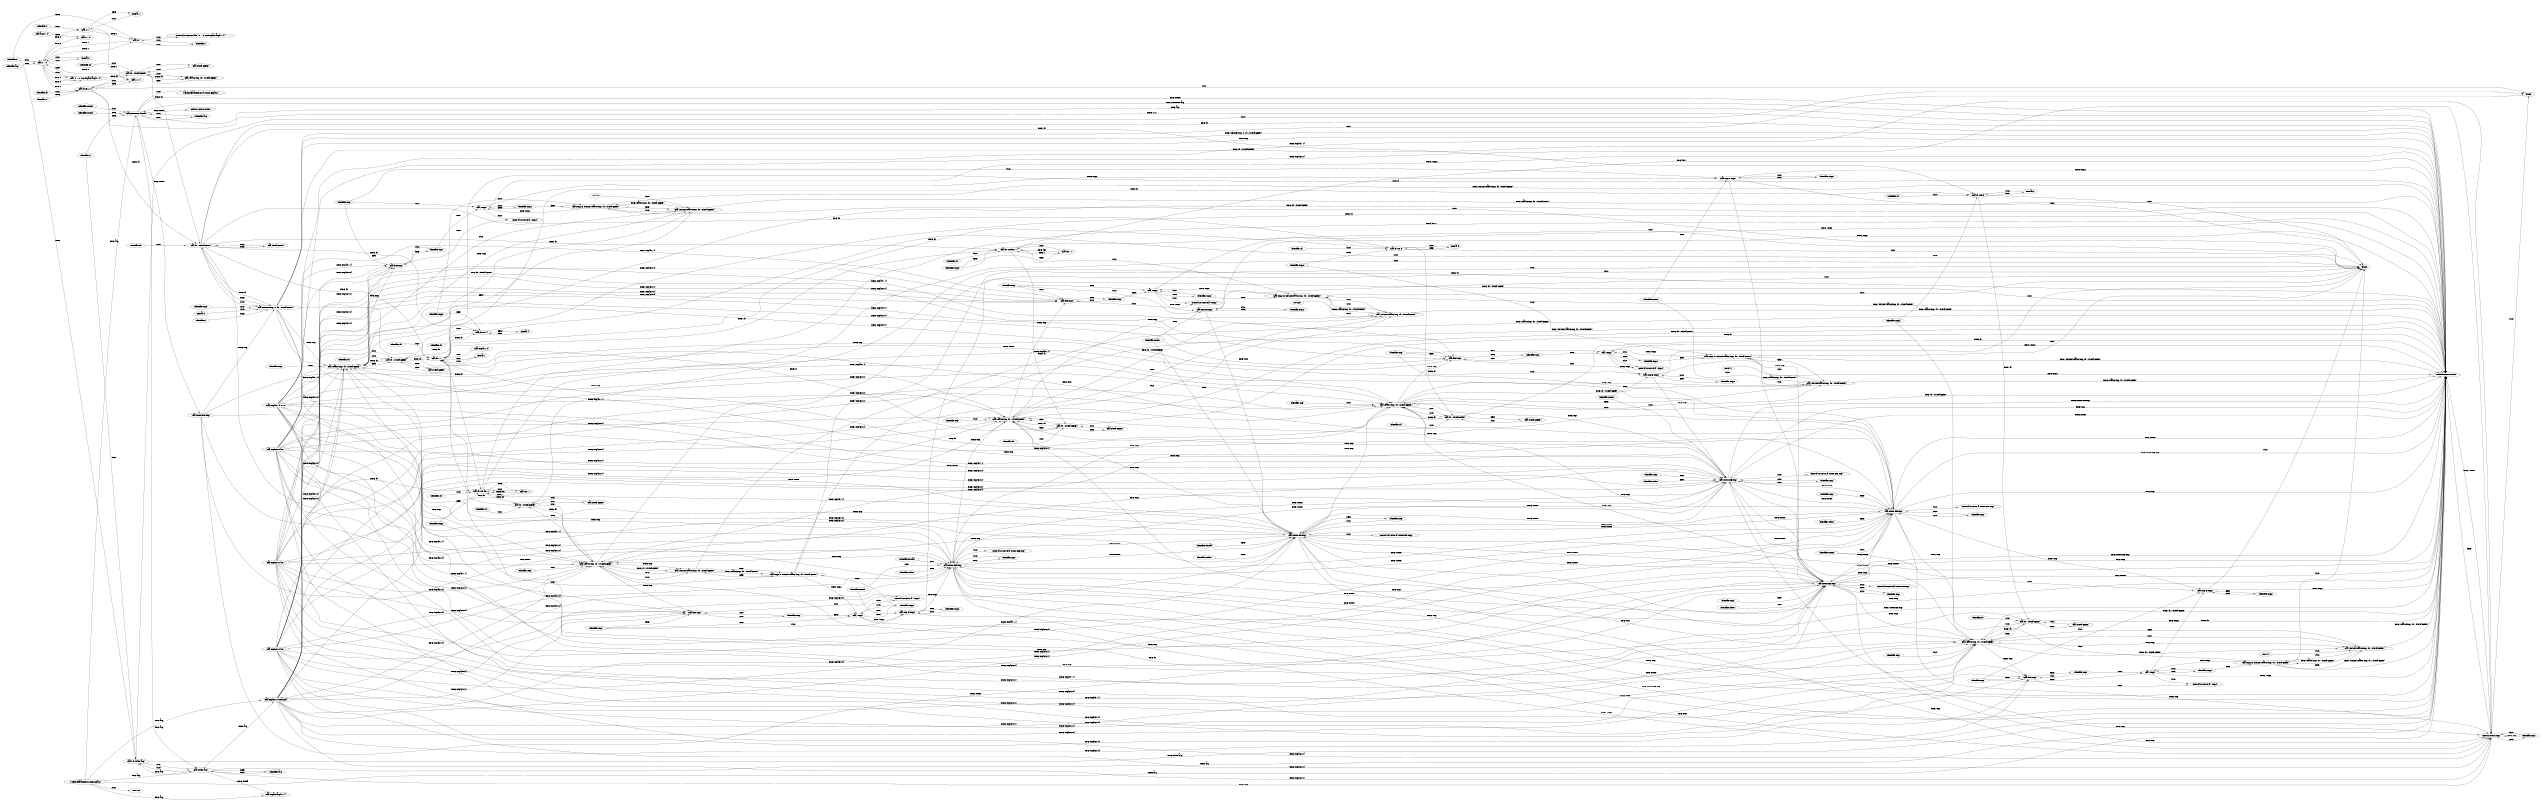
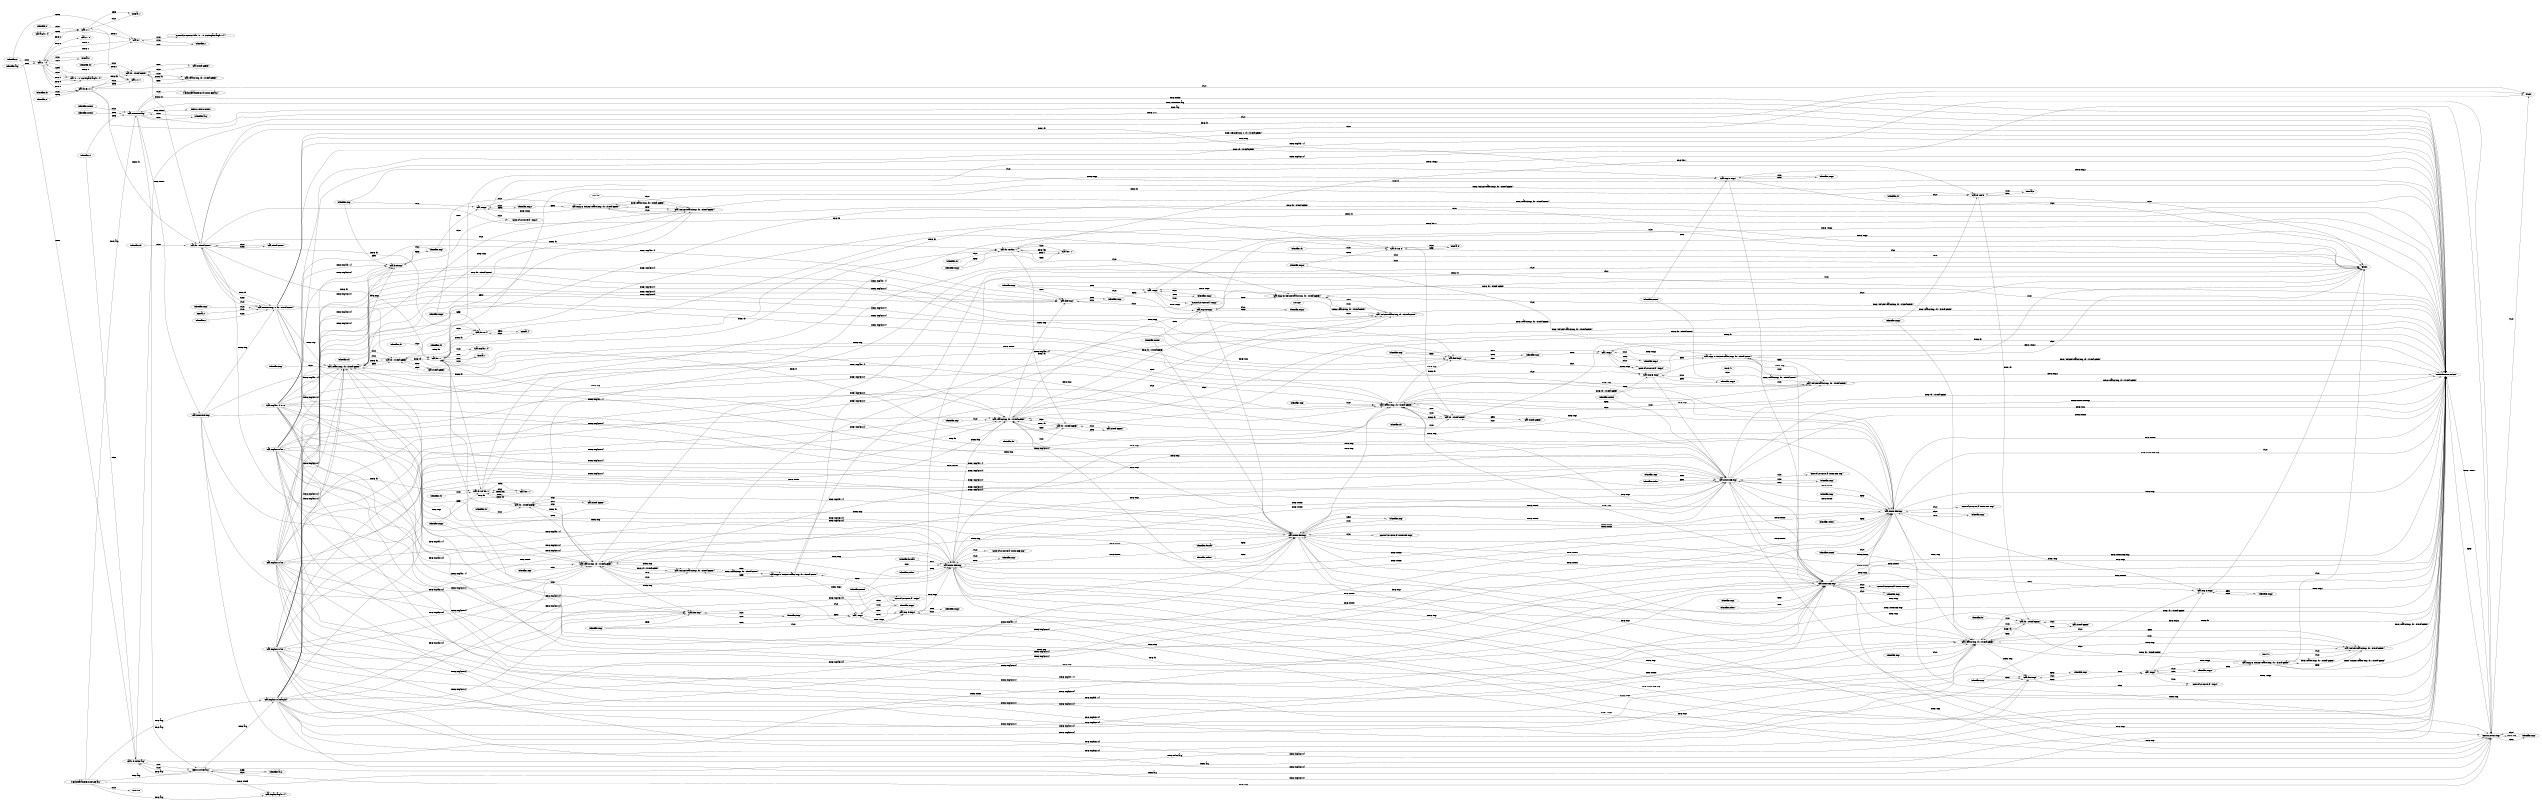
edge "(Call,arg[s - 1])" -> "(Call,x < s)": now "(Call,arg[s - 1])" -> "(Call,s - 1)"
node "(Call,NULL == format)": label "(Call,NULL == format)" -> "(Call,NULL == arg)"
edge "(Call,ds - 1)" -> "(Call,tmp[ds - 1])": added, label "AST:"
node "(Call,strlen(arg))": label "(Call,strlen(arg))" -> "(Return,strlen(arg))"
node "(MethodParameterIn,LPCSTR arg)": label "(MethodParameterIn,LPCSTR arg)" -> "(MethodParameterIn,LPSTR arg)"
